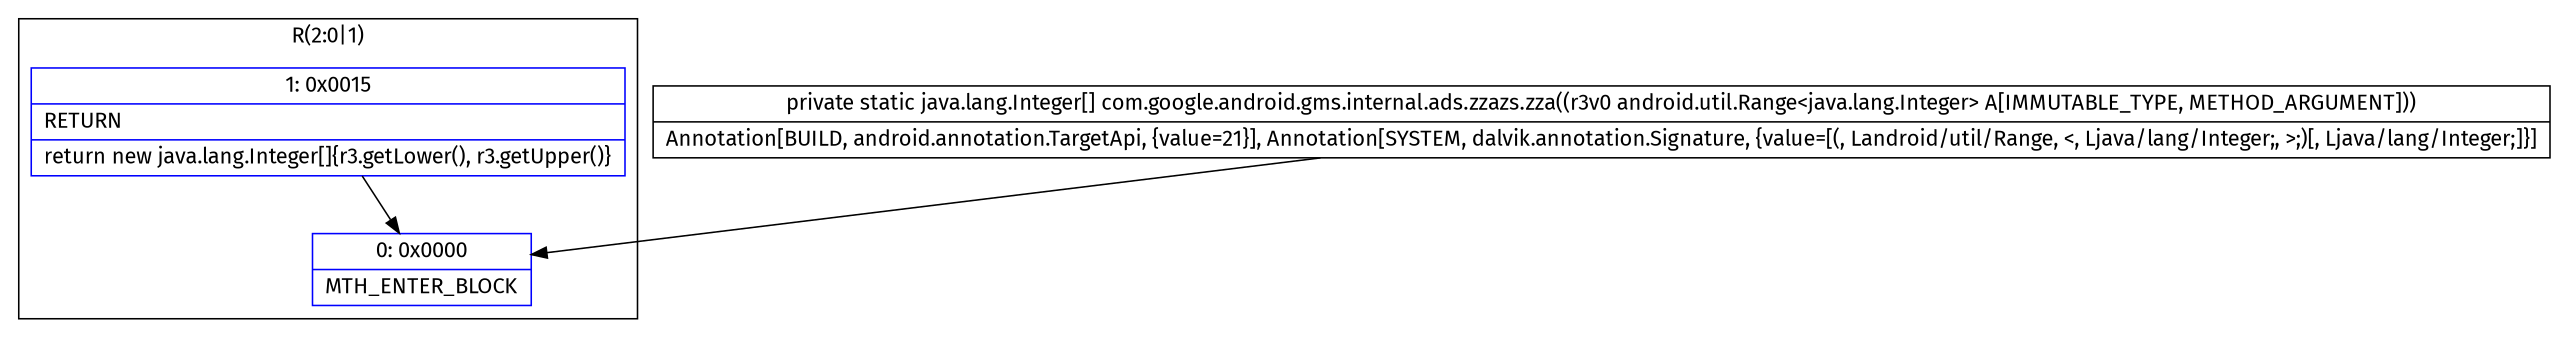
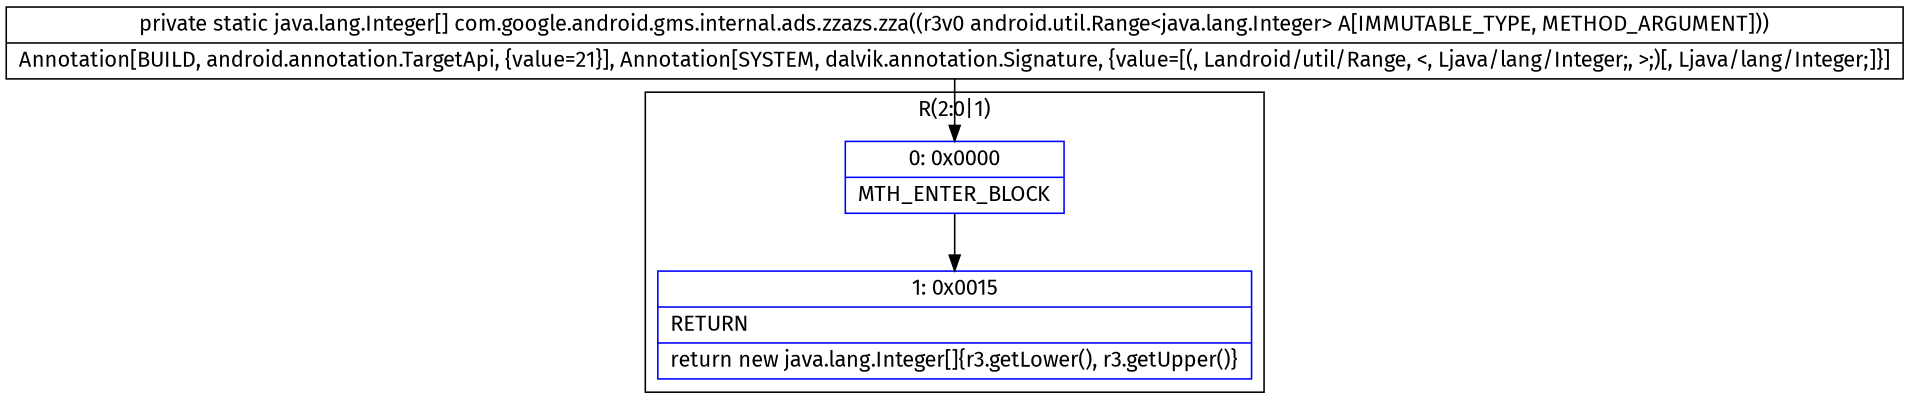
edge "1: 0x0015" -> "0: 0x0000": reversed
